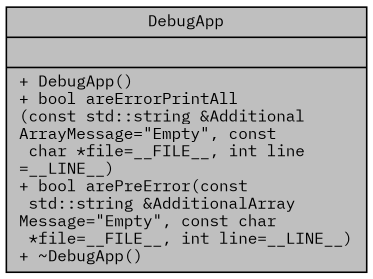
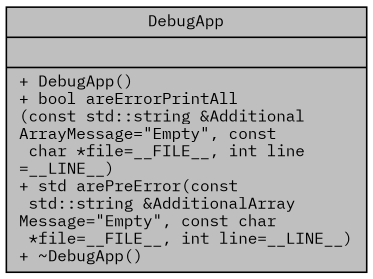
node "DebugApp": text "+ bool arePreError(const" -> "+ std arePreError(const"
